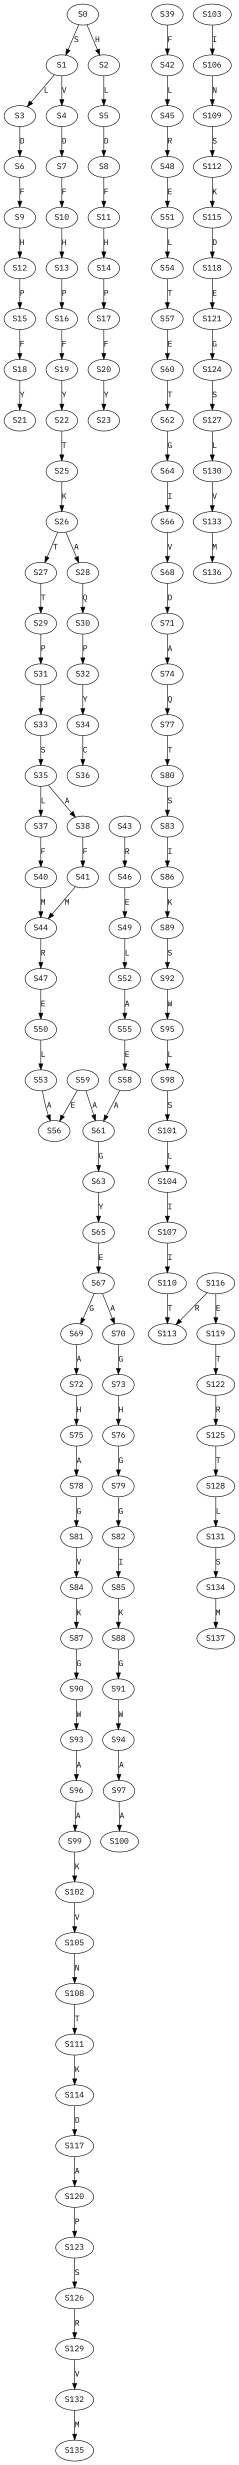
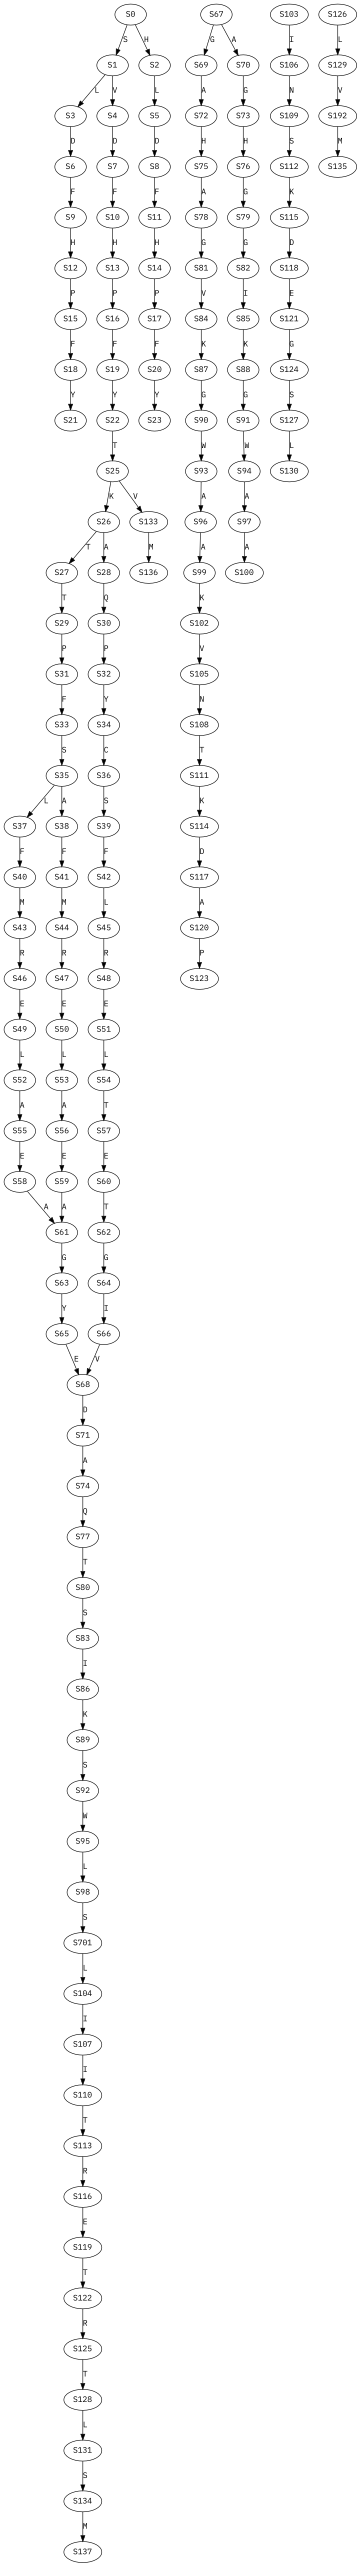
edge "S130" -> "S133": now "S25" -> "S133"
edge "S36" -> "S39": added, label "S"
edge "S40" -> "S44": now "S40" -> "S43"
edge "S59" -> "S56": reversed
node "S101": label "S101" -> "S701"
edge "S65" -> "S67": now "S65" -> "S68"
edge "S116" -> "S113": reversed
edge "S123" -> "S126": removed, label "S"
edge "S126" -> "S129": label "R" -> "L"
node "S132": label "S132" -> "S192"
